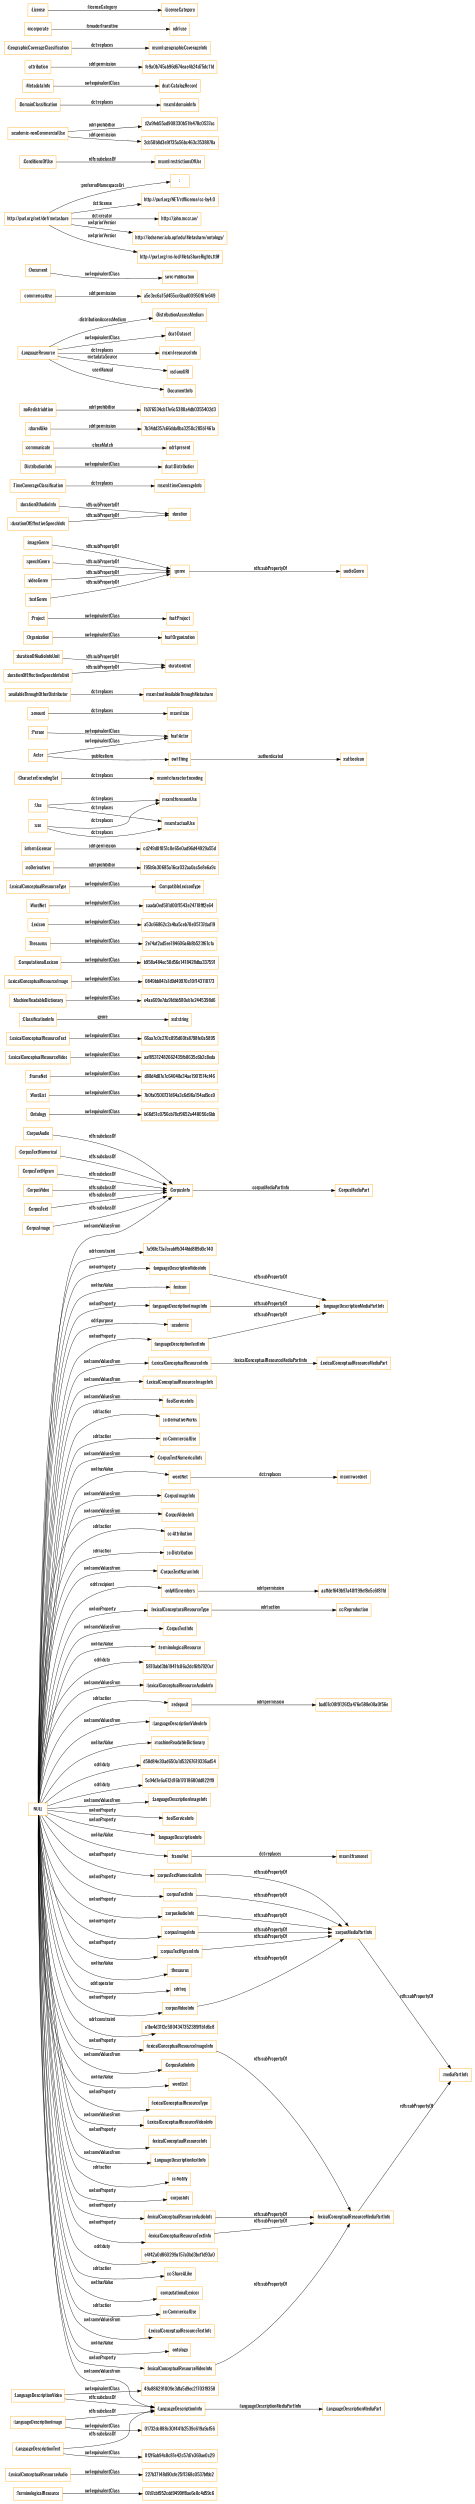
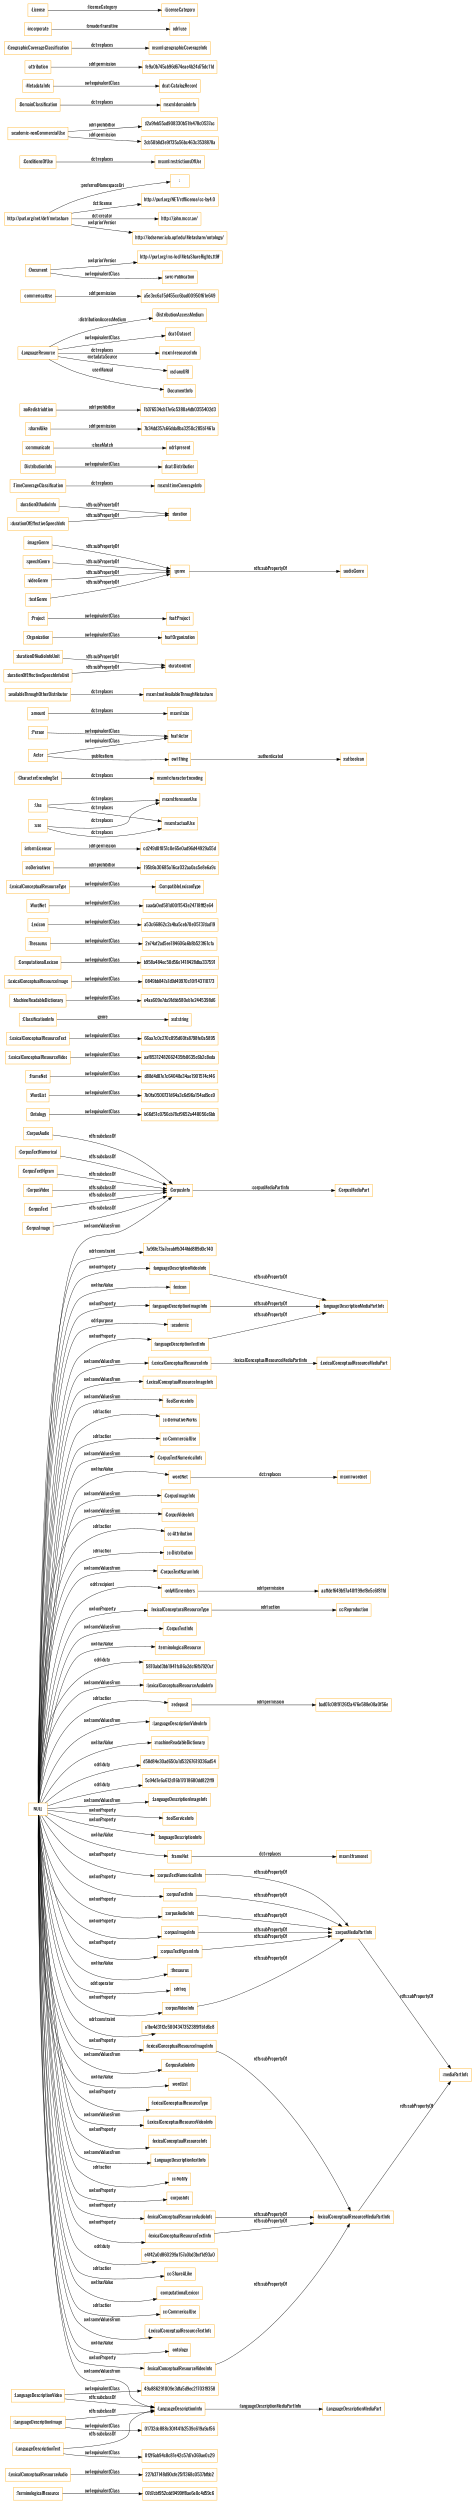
edge ":ConditionsOfUse" -> "msxml:restrictionsOfUse": label "rdfs:subclassOf" -> "dct:replaces"
edge "http://purl.org/net/def/metashare" -> "http://purl.org/ms-lod/MetaShareRights.ttl#": now ":Document" -> "http://purl.org/ms-lod/MetaShareRights.ttl#"
